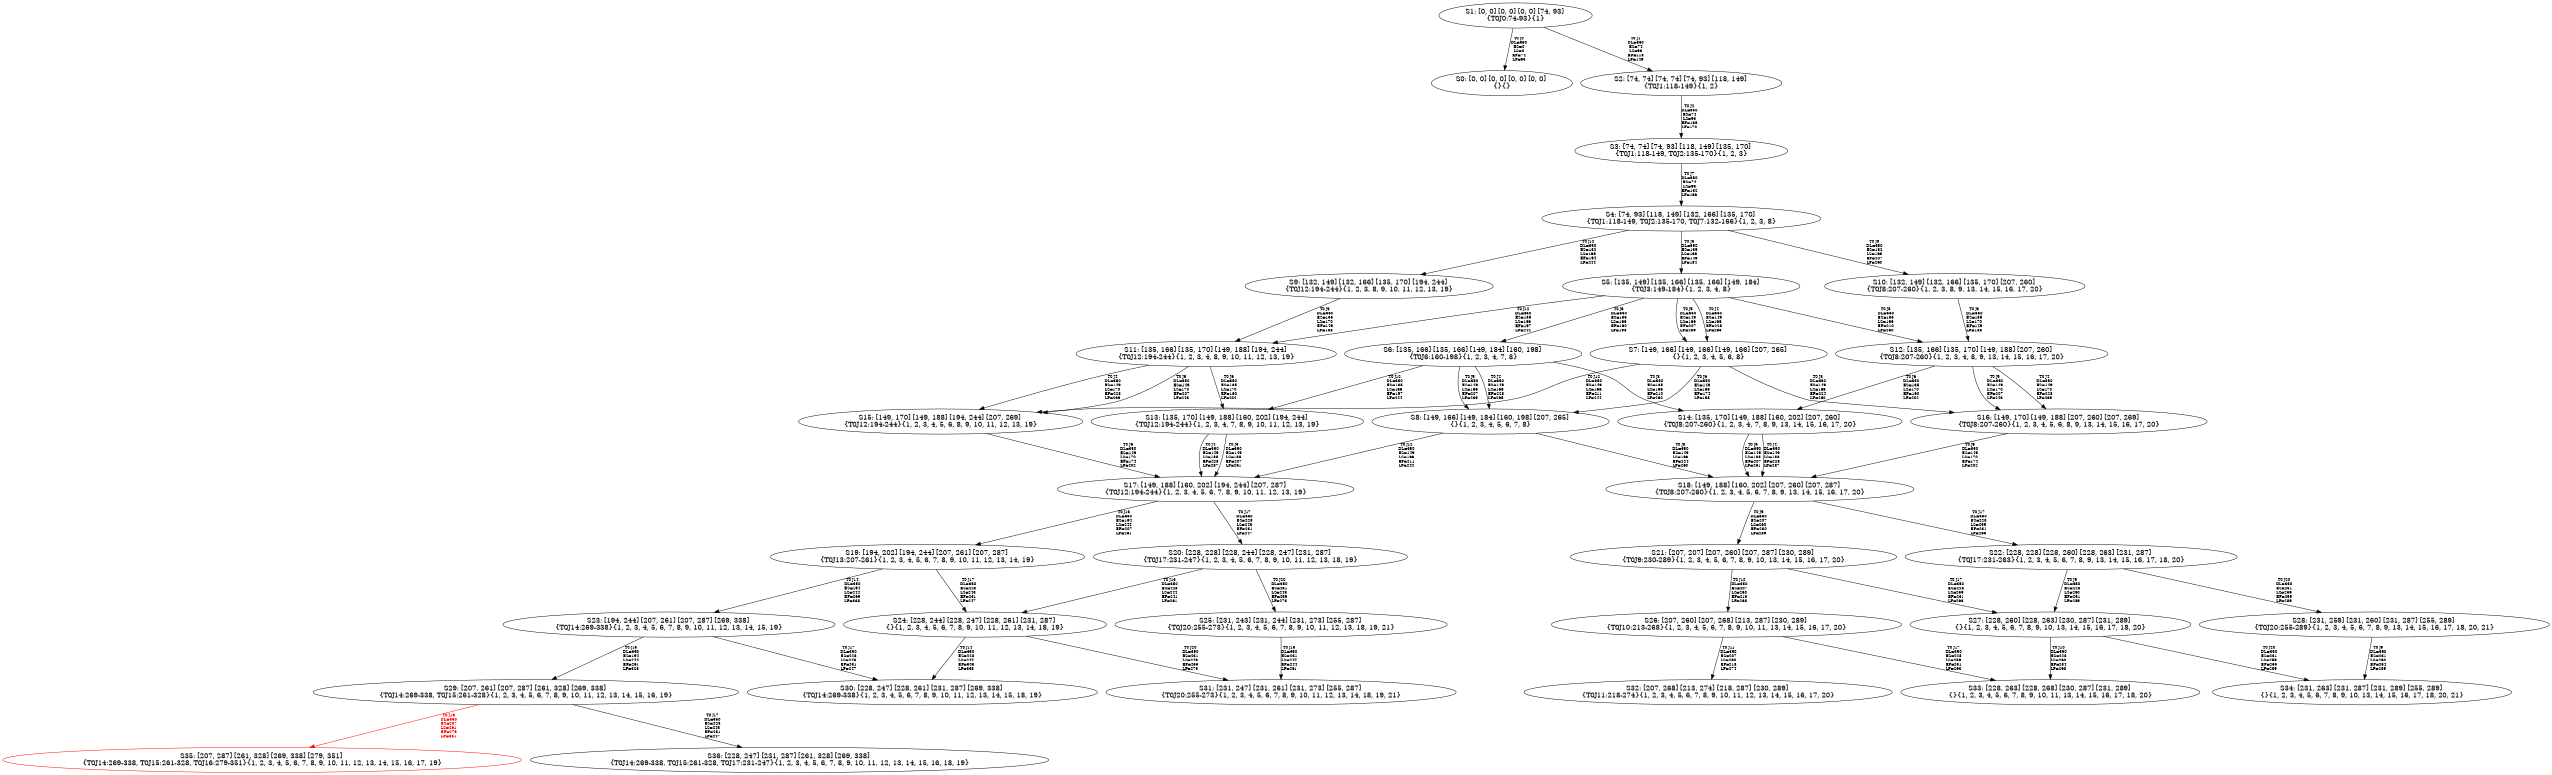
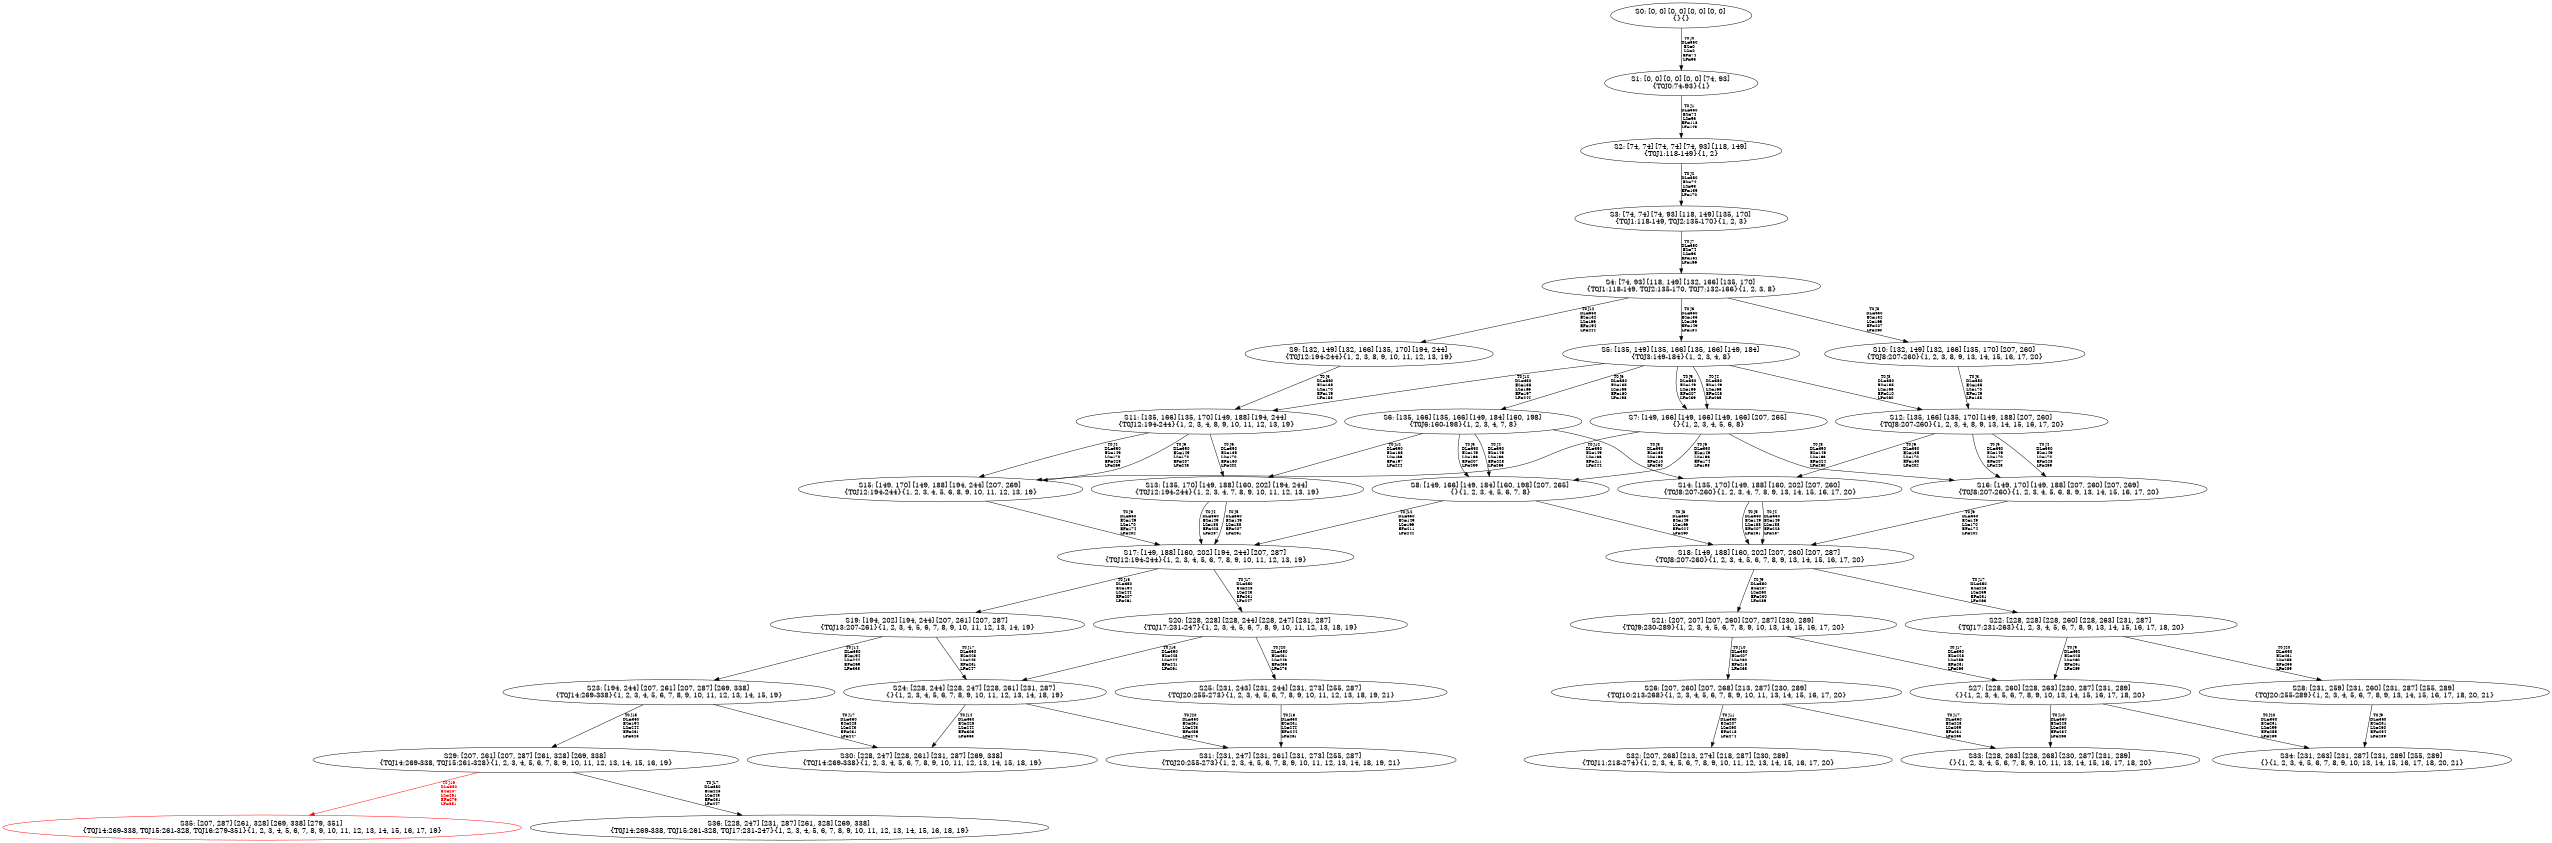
edge "S1: [0, 0] [0, 0] [0, 0] [74, 93] {T0J0:74-93}{1}" -> "S0: [0, 0] [0, 0] [0, 0] [0, 0] {}{}": reversed
